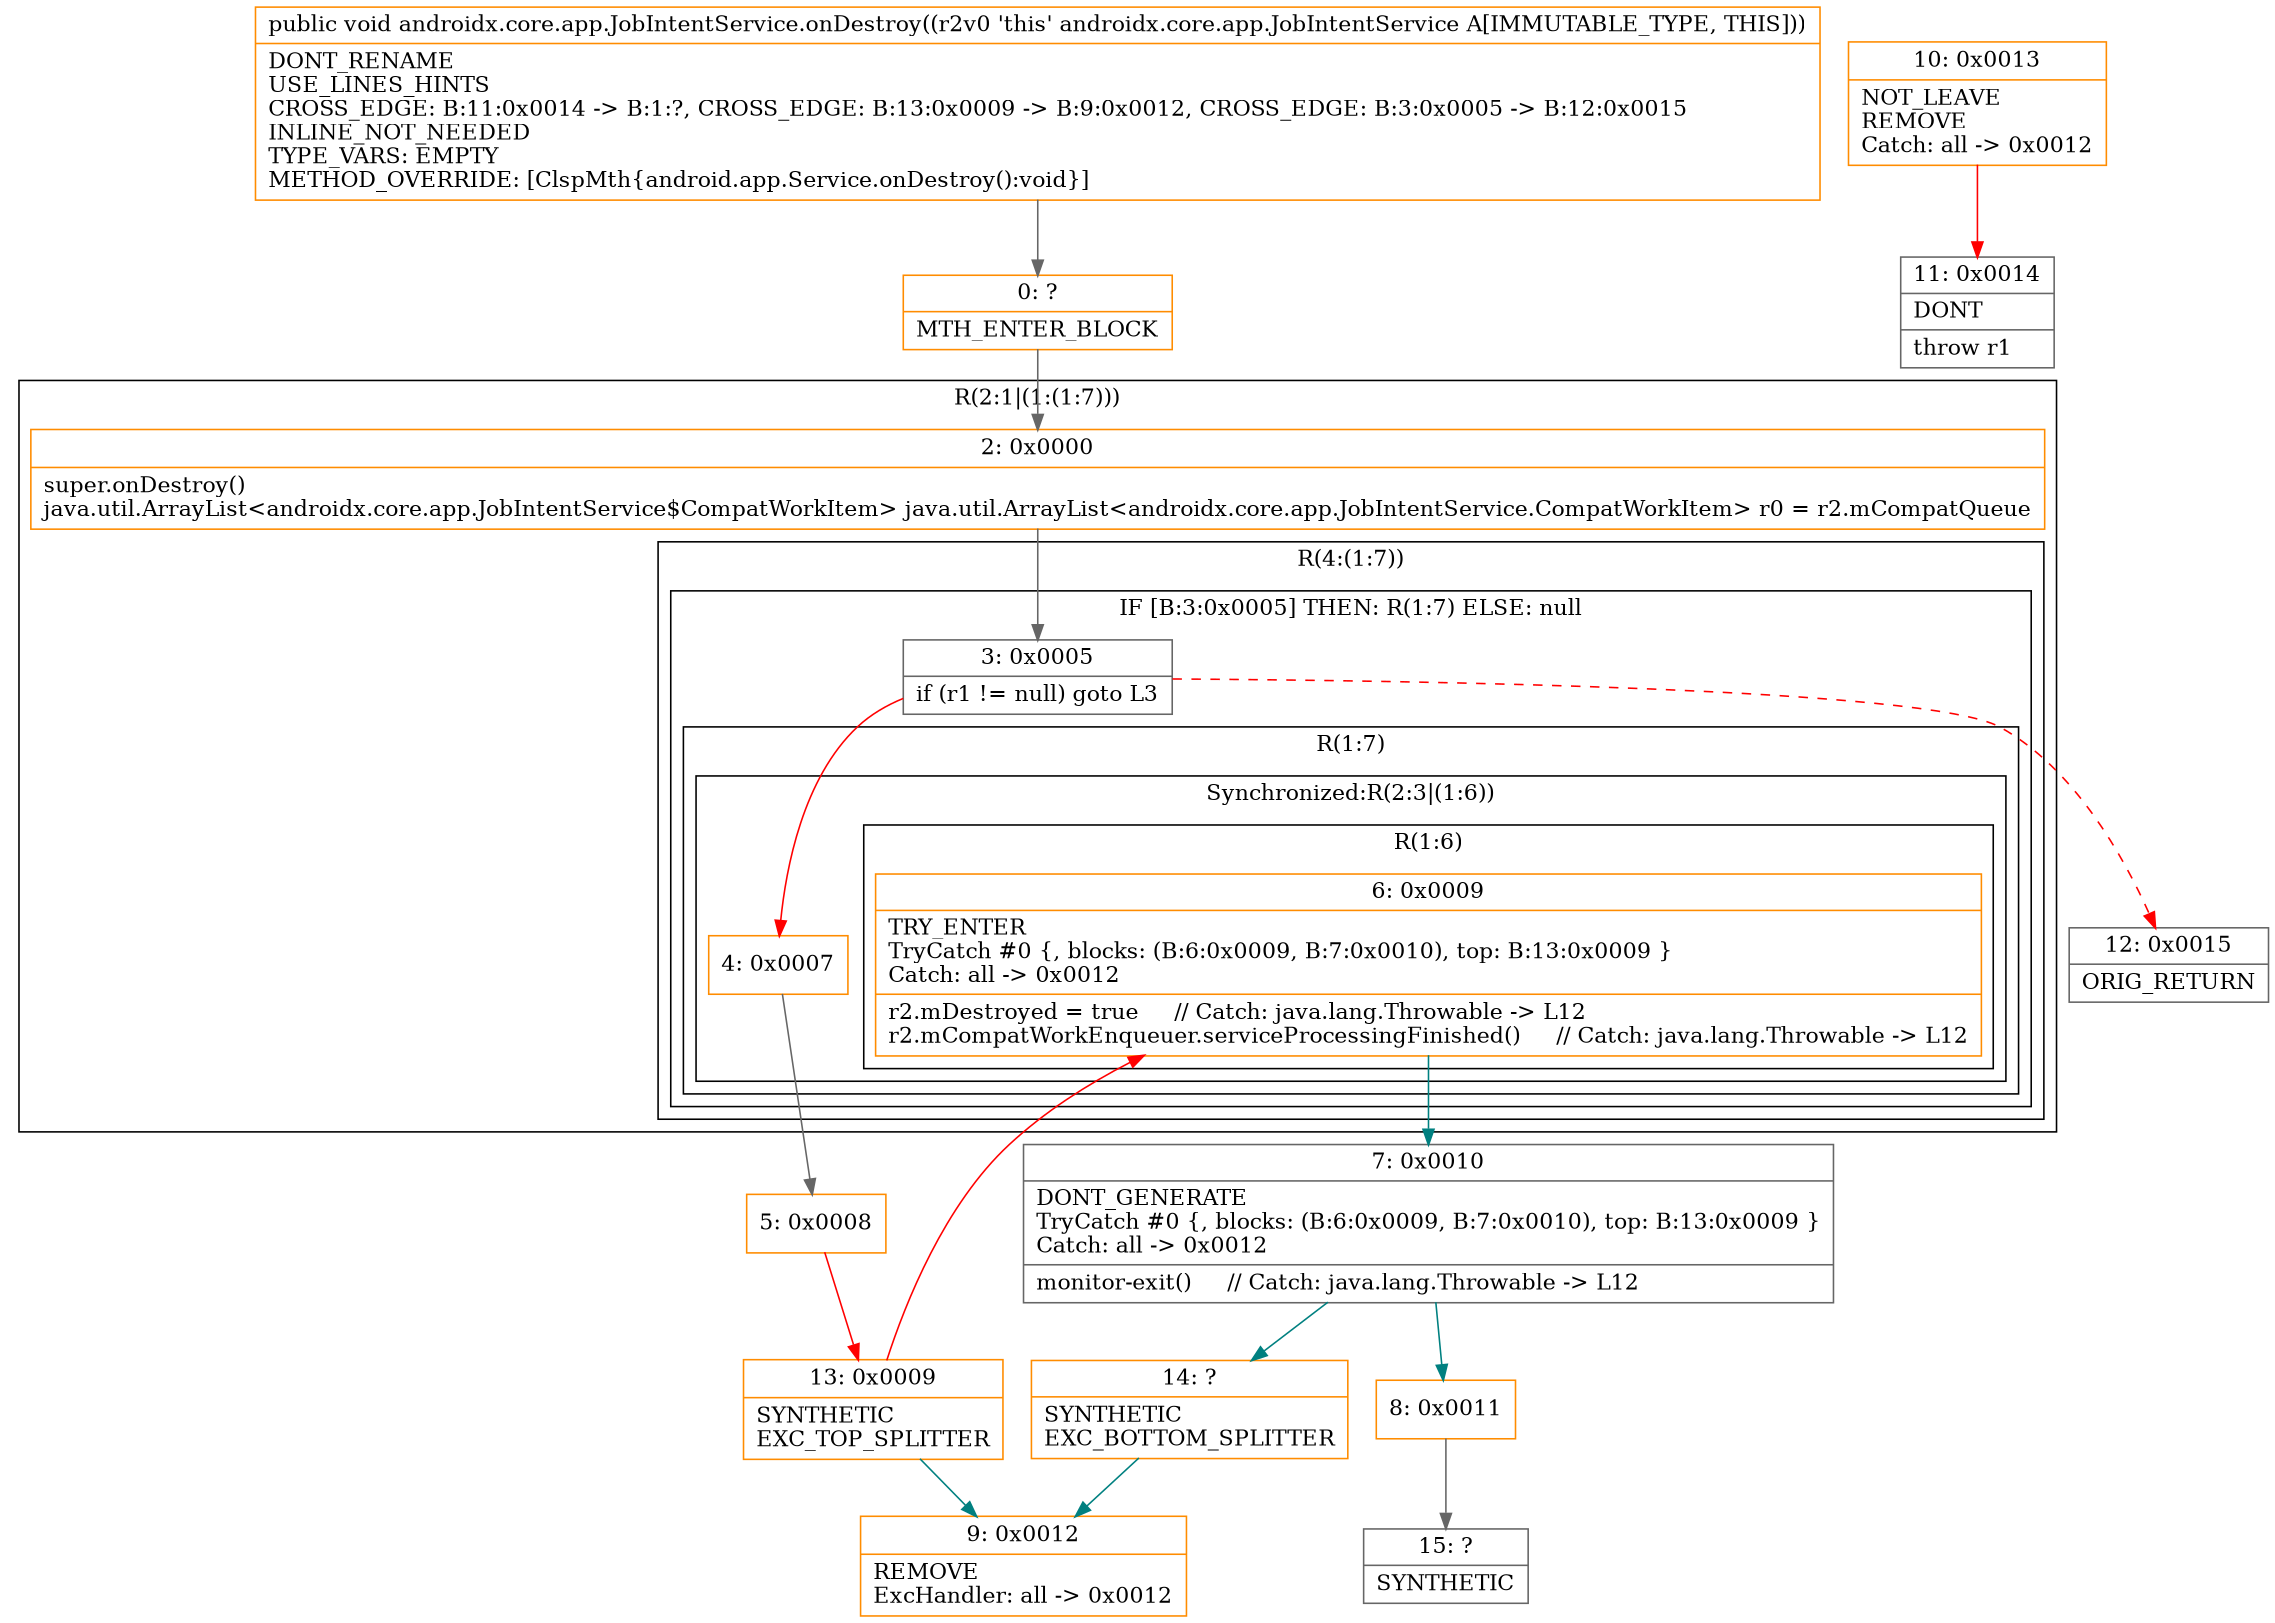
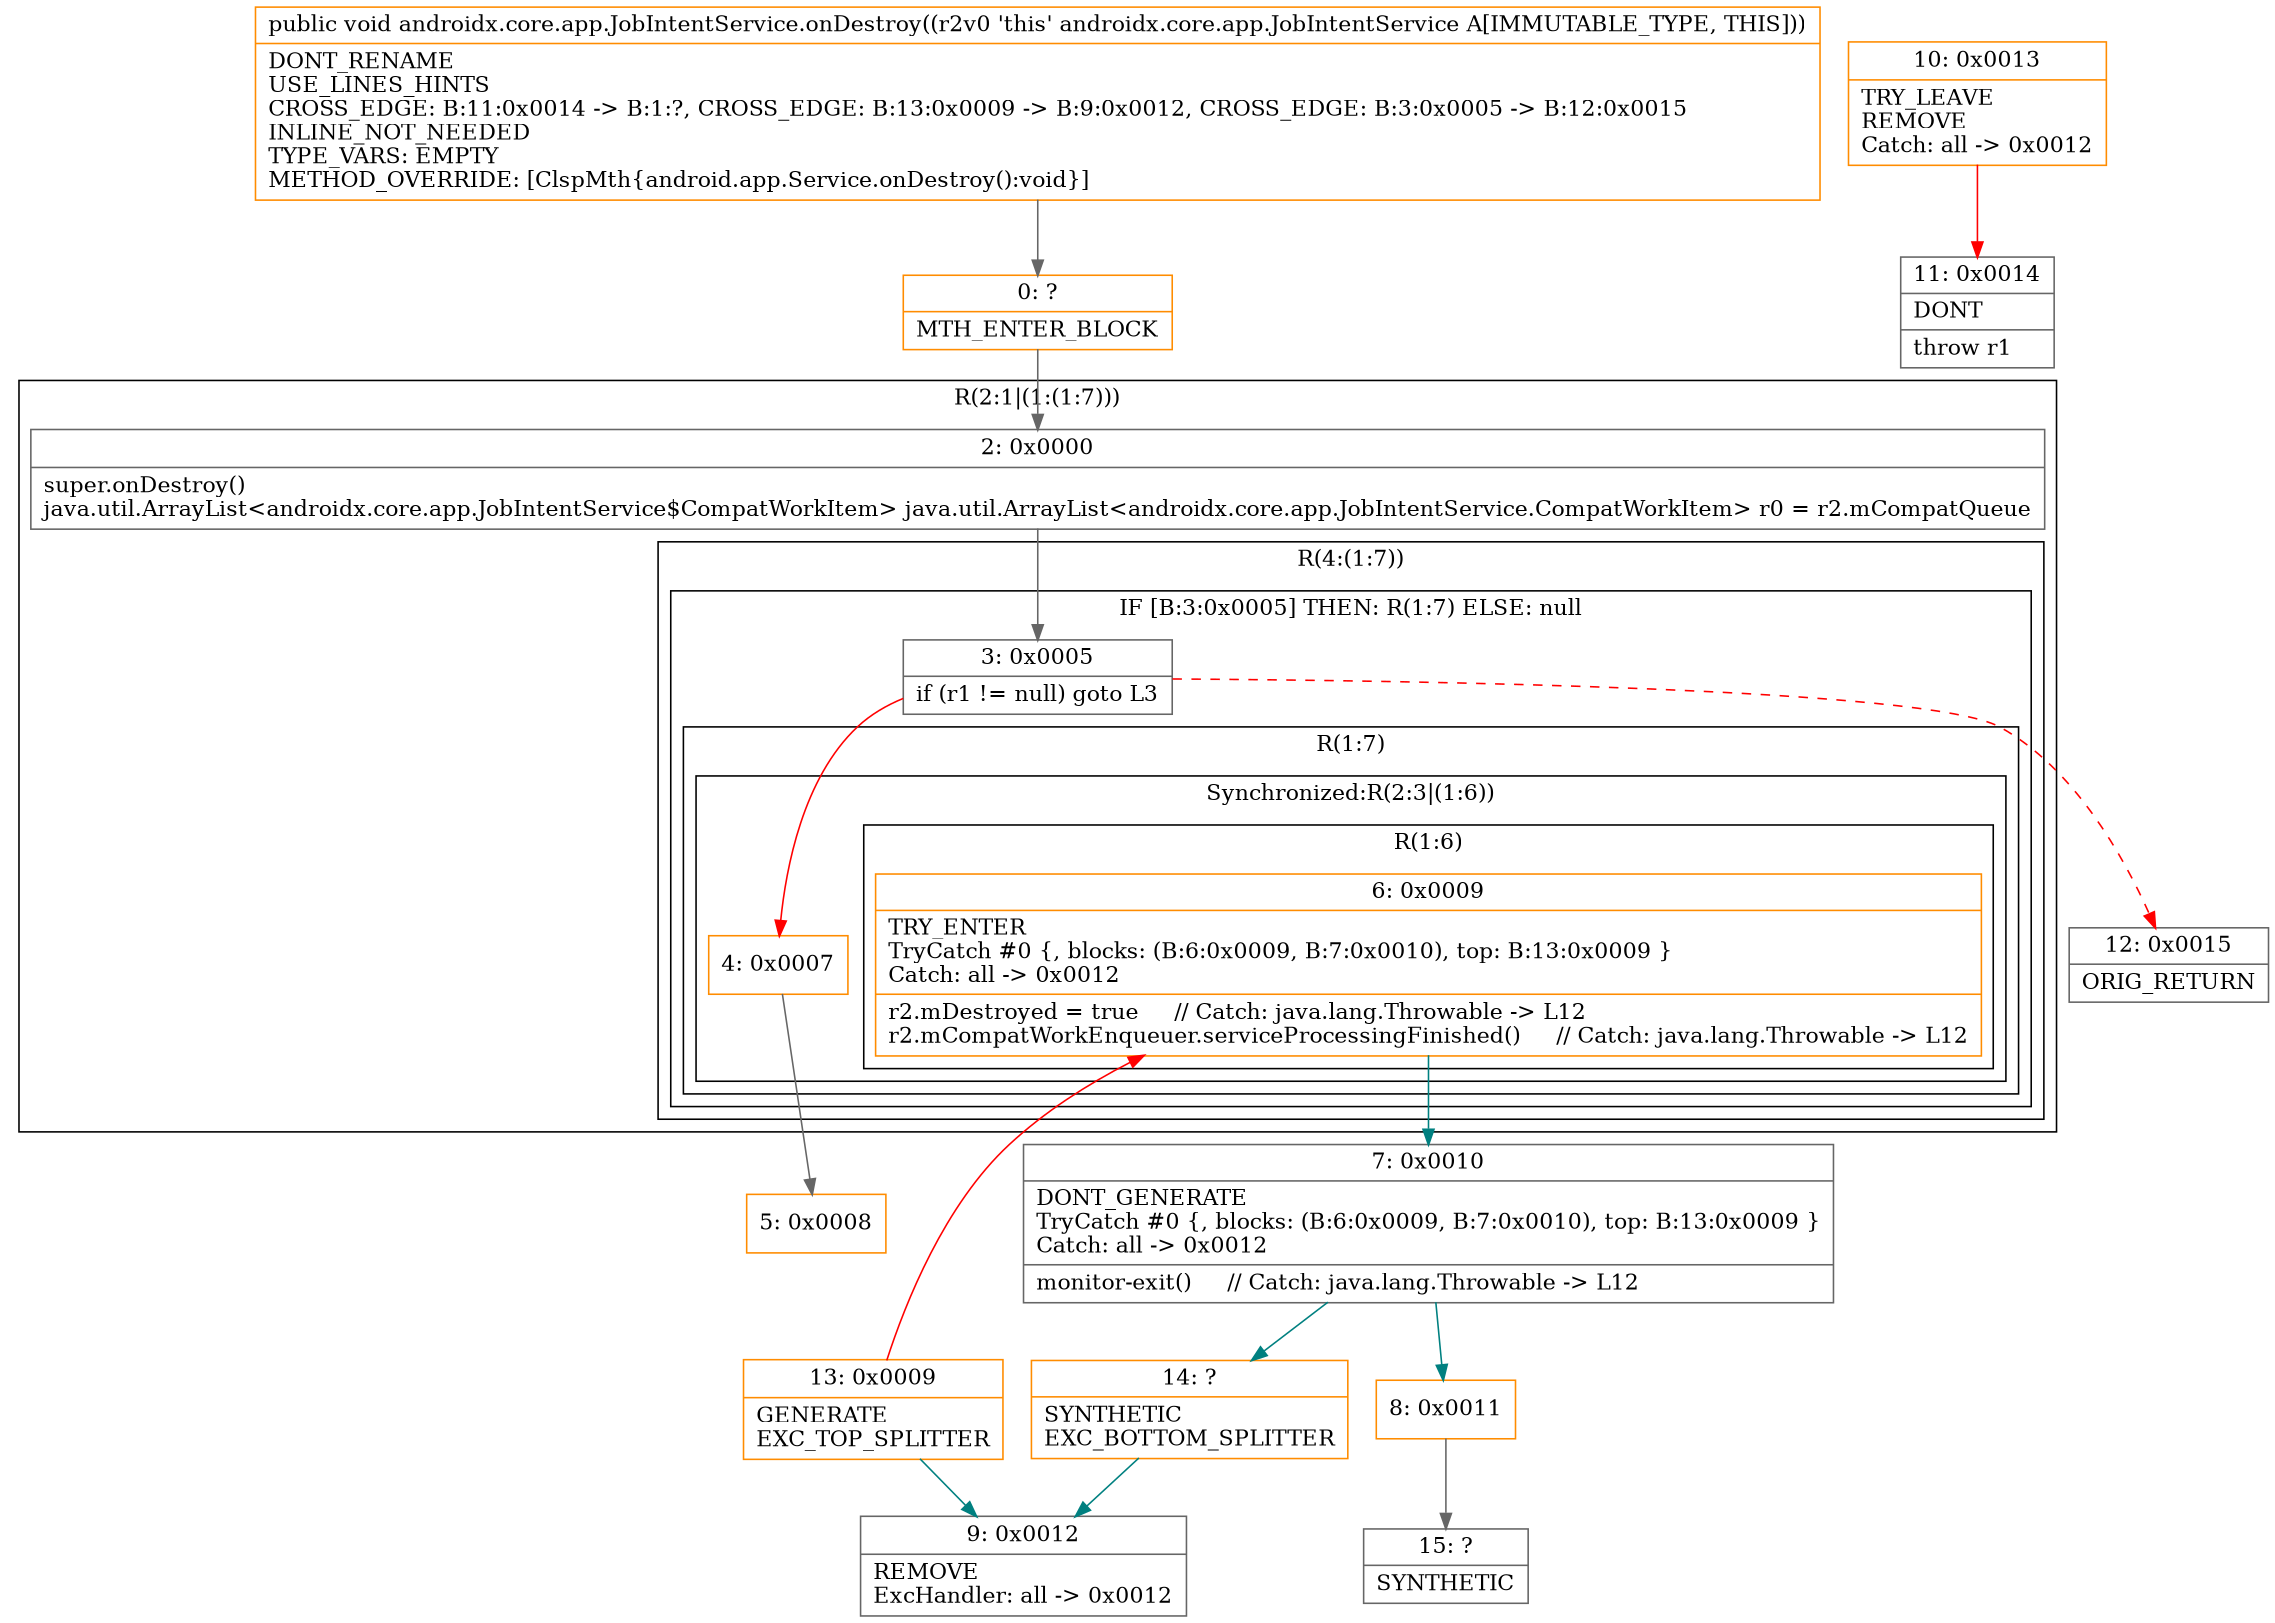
node "10: 0x0013": text "NOT_LEAVE" -> "TRY_LEAVE"
node "2: 0x0000": color darkorange -> gray40
edge "5: 0x0008" -> "13: 0x0009": removed
node "13: 0x0009": text "SYNTHETIC" -> "GENERATE"
node "9: 0x0012": color darkorange -> gray40
